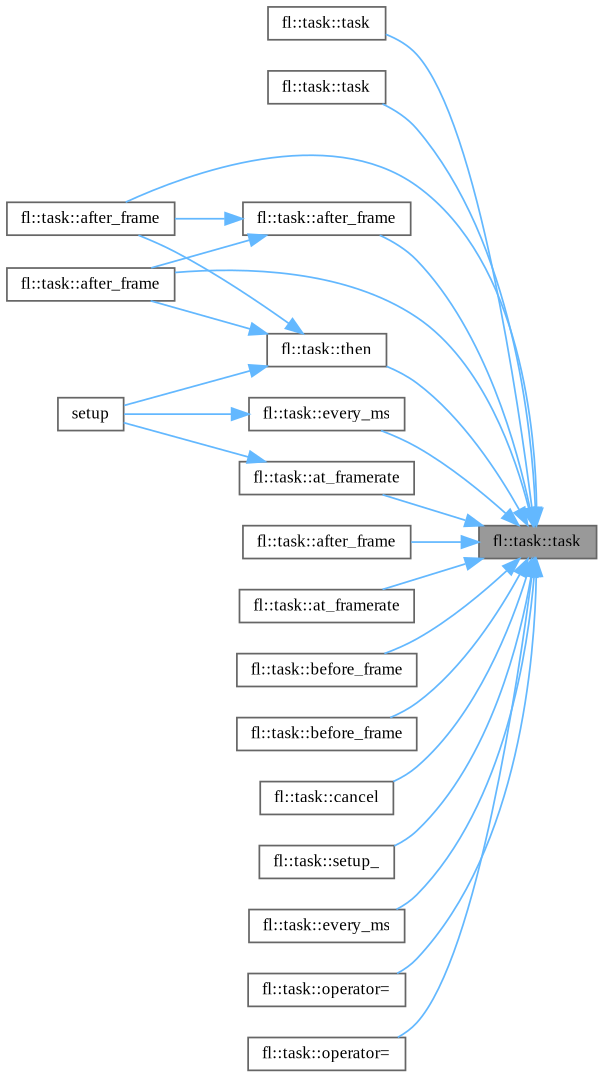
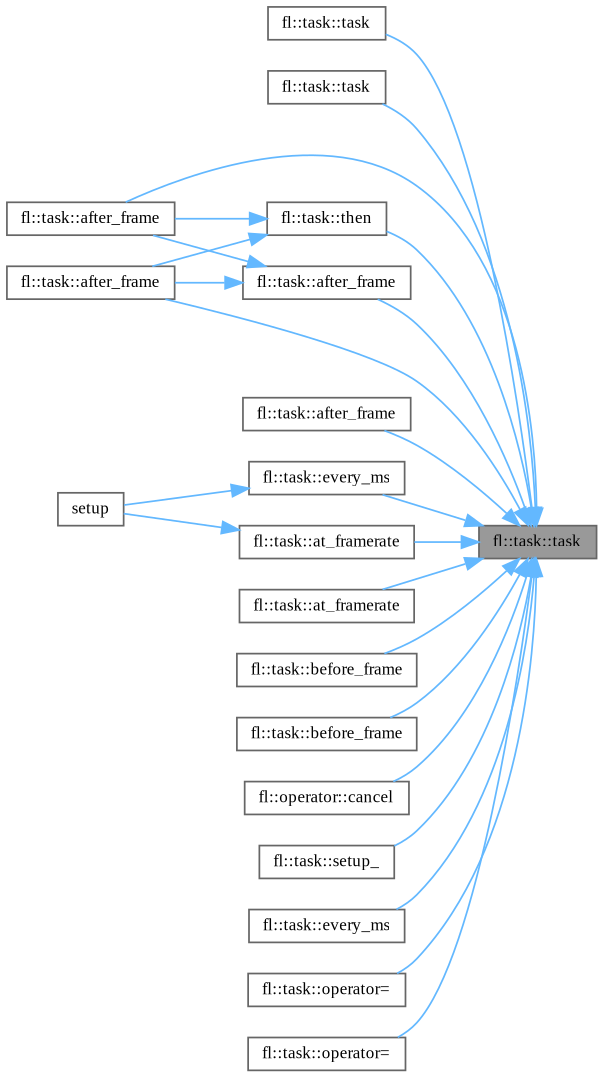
edge "setup" -> "fl::task::then": removed
node "fl::task::cancel": label "fl::task::cancel" -> "fl::operator::cancel"
